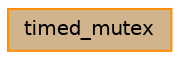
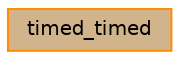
node "timed_mutex": label "timed_mutex" -> "timed_timed"
